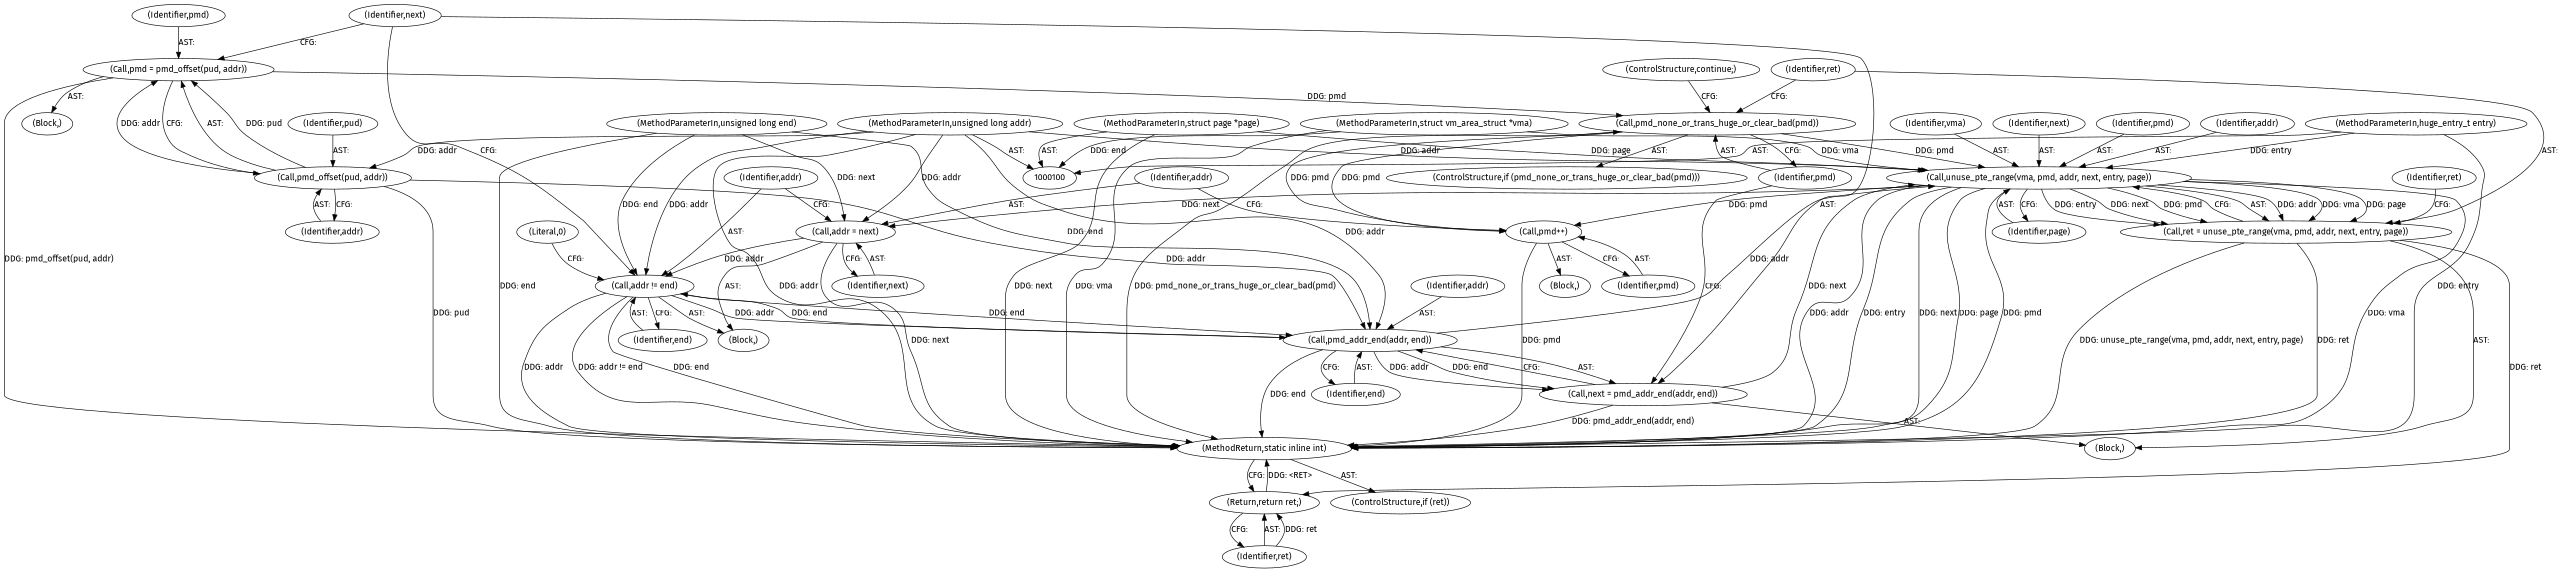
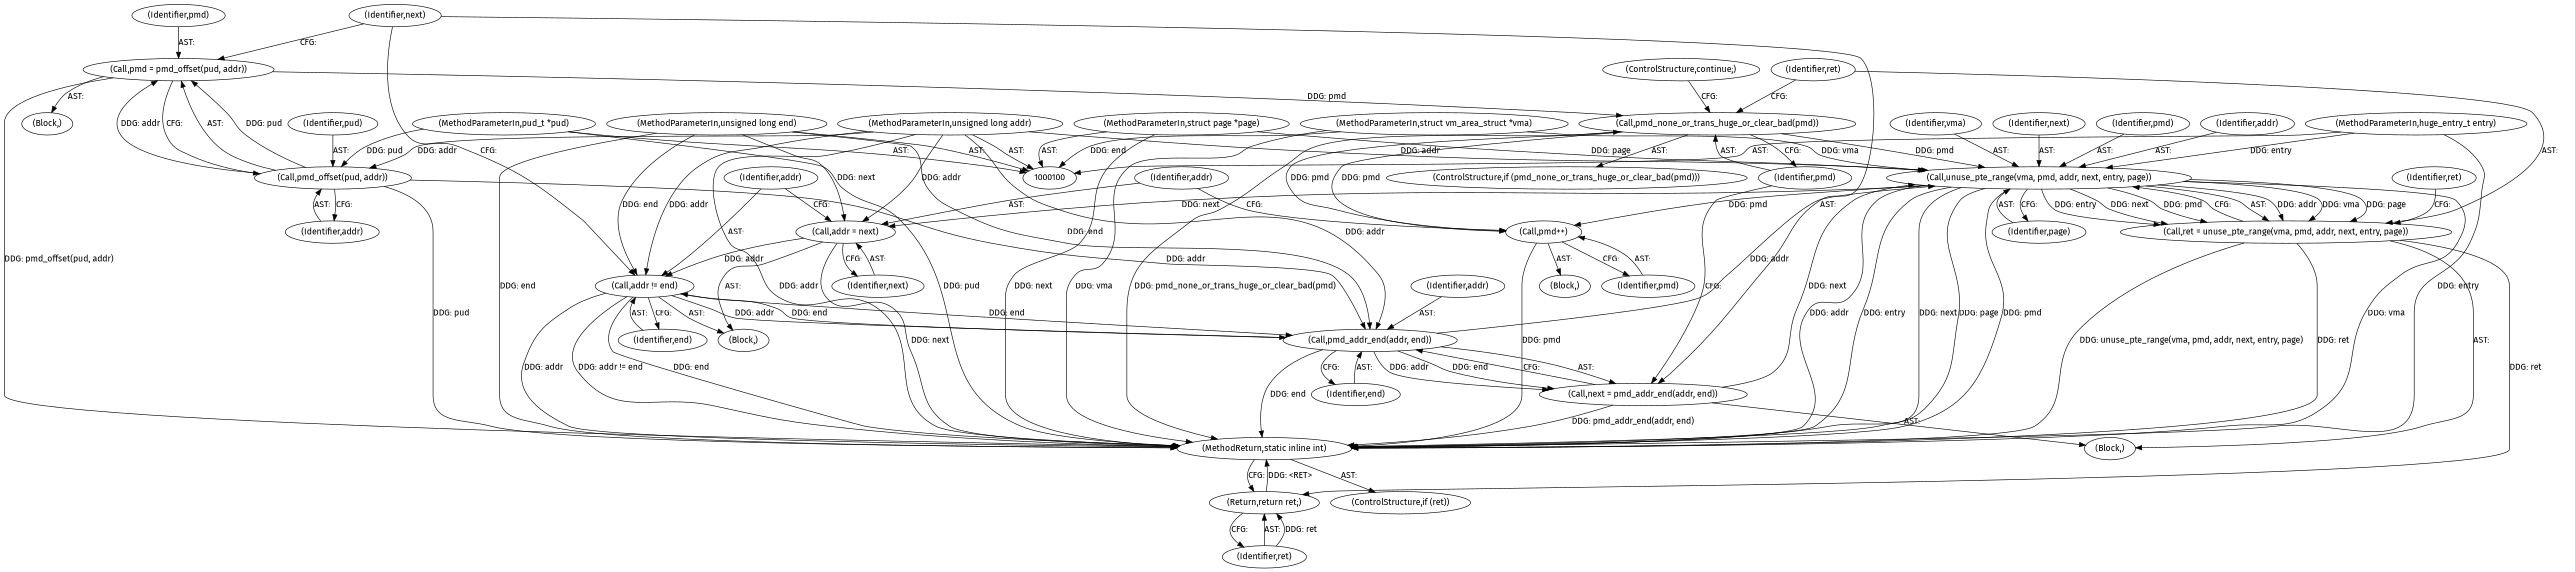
node "(MethodParameterIn,pud_t *pud)": added
edge "(MethodParameterIn,unsigned long end)" -> "1000100": added, label "AST:"
node "(Literal,0)": removed
